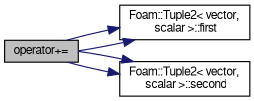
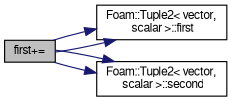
node "operator+=": label "operator+=" -> "first+="
